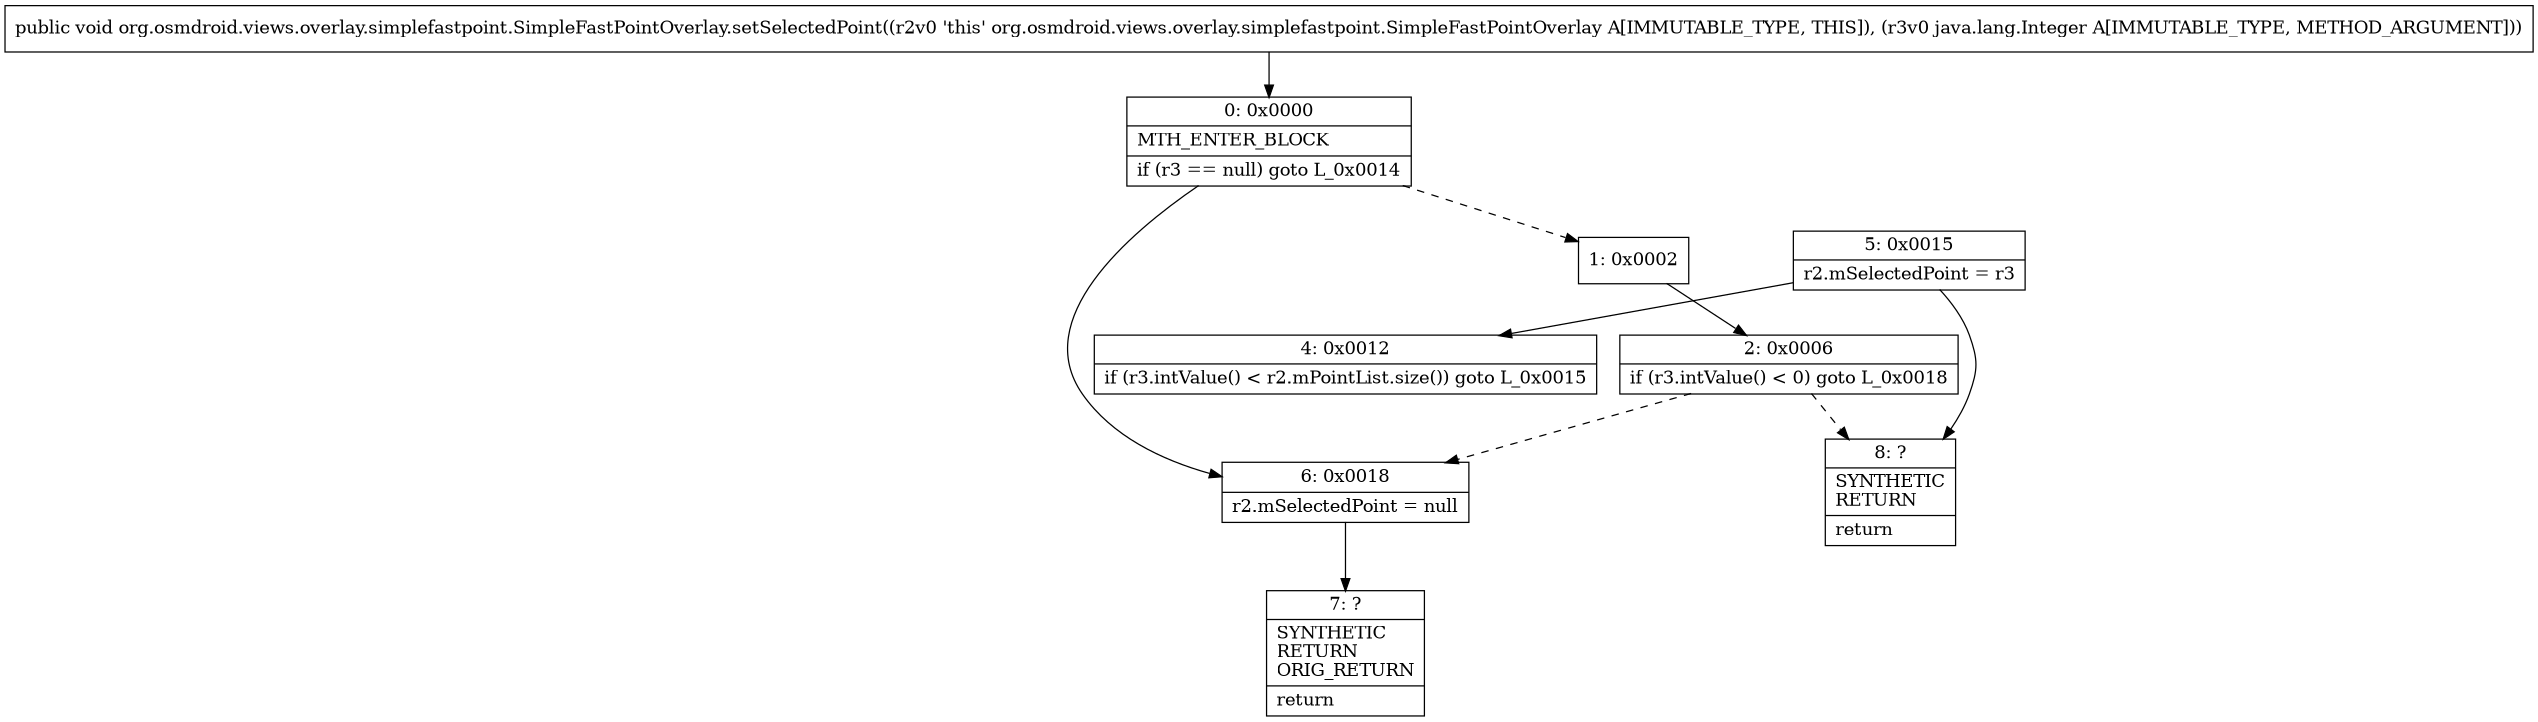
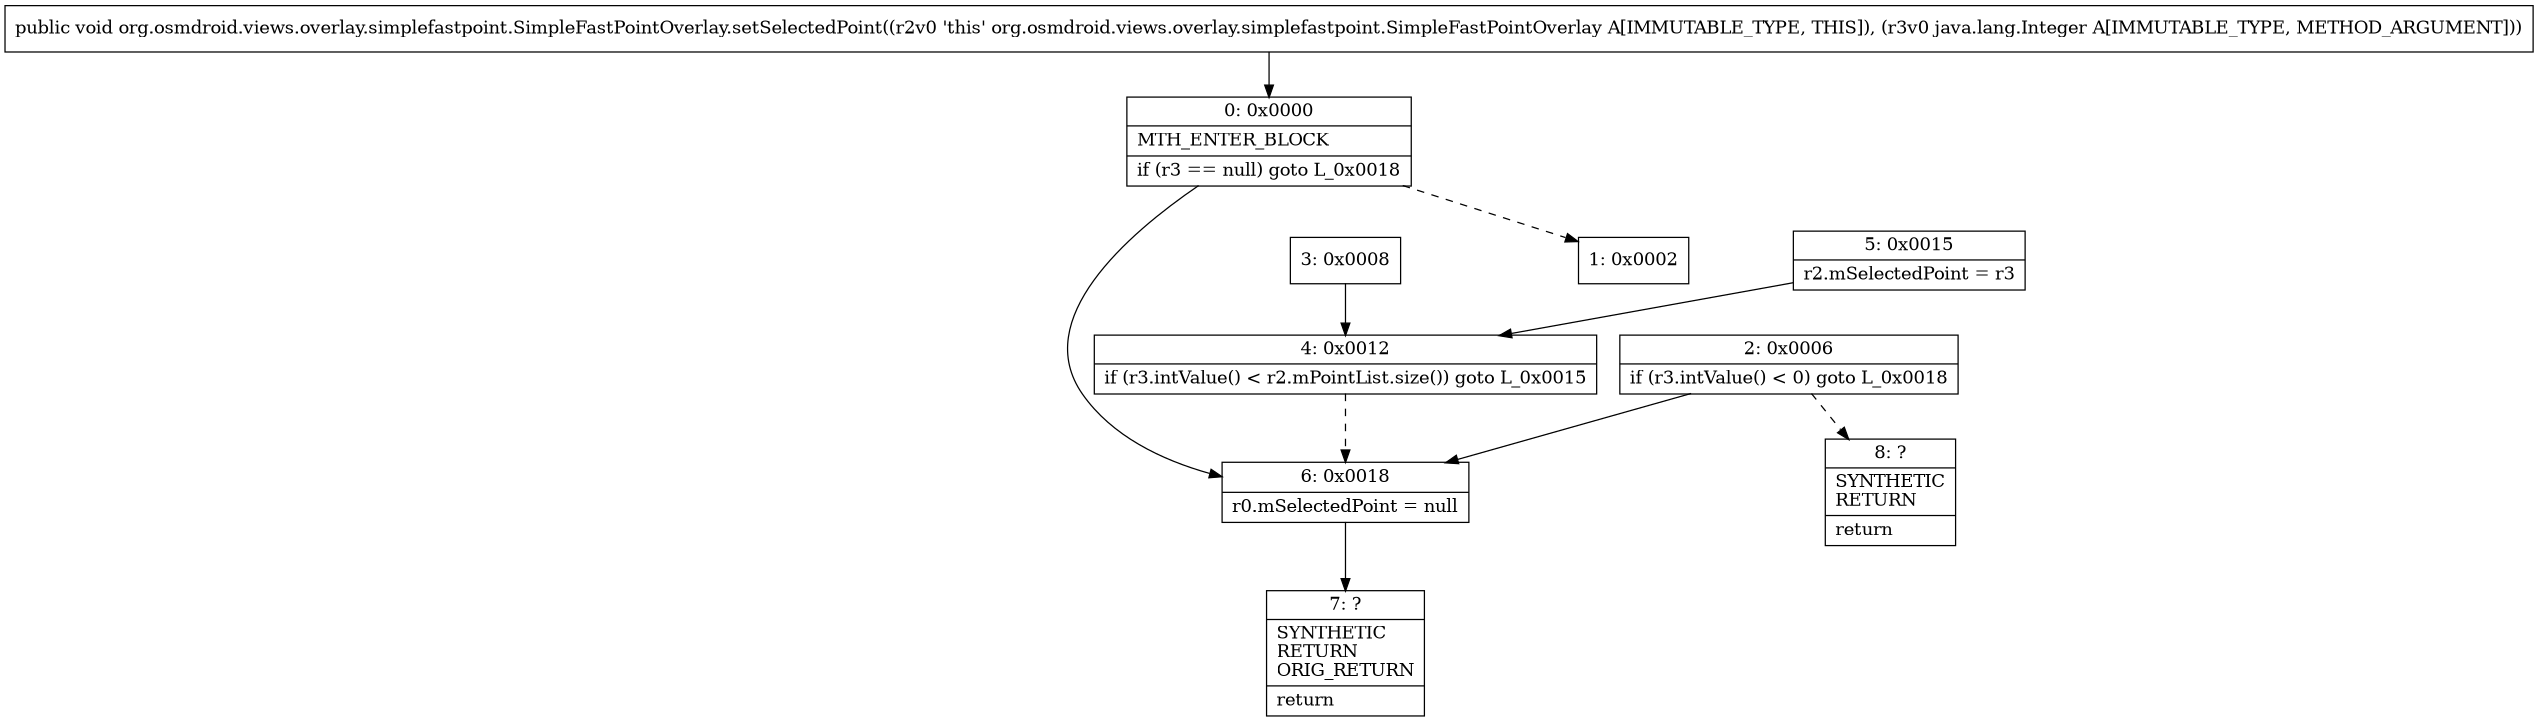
node "0: 0x0000": text "if (r3 == null) goto L_0x0014" -> "if (r3 == null) goto L_0x0018"
node "3: 0x0008": added
edge "1: 0x0002" -> "2: 0x0006": removed
edge "5: 0x0015" -> "8: ?": removed
edge "4: 0x0012" -> "6: 0x0018": added
edge "2: 0x0006" -> "6: 0x0018": style dashed -> solid
node "6: 0x0018": text "r2.mSelectedPoint = null" -> "r0.mSelectedPoint = null"
